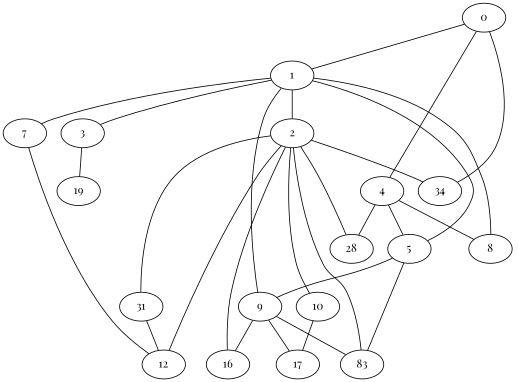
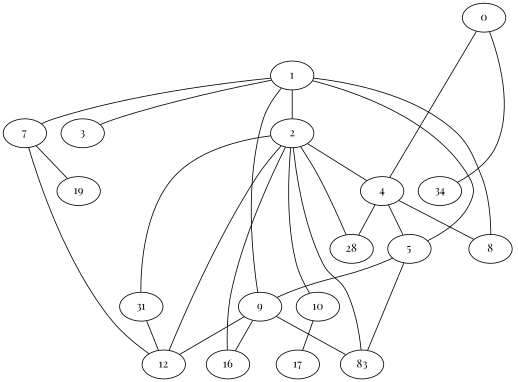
edge "0" -- "1": removed
edge "2" -- "34": now "2" -- "4"
edge "3" -- "19": now "7" -- "19"
edge "9" -- "17": now "9" -- "12"
